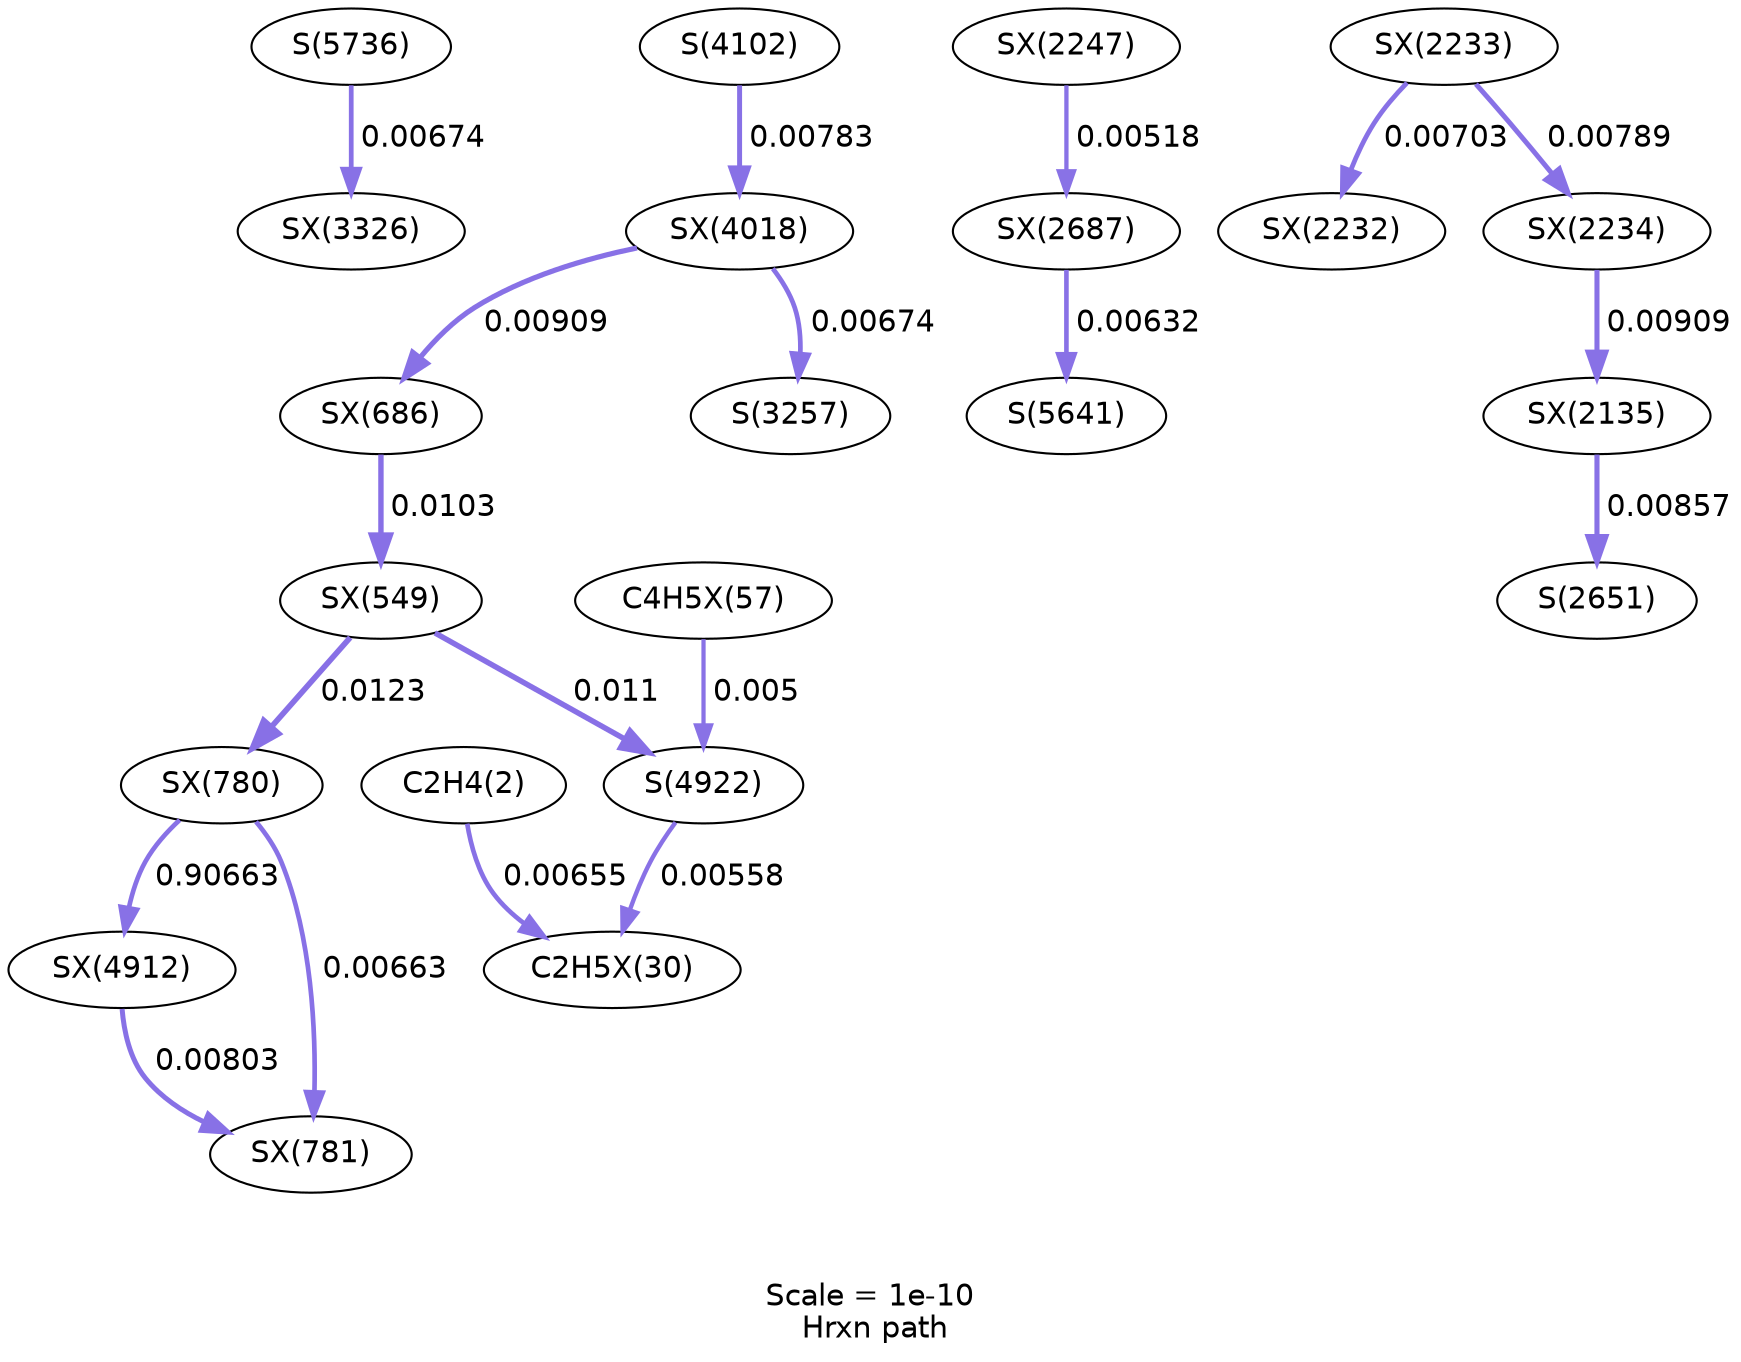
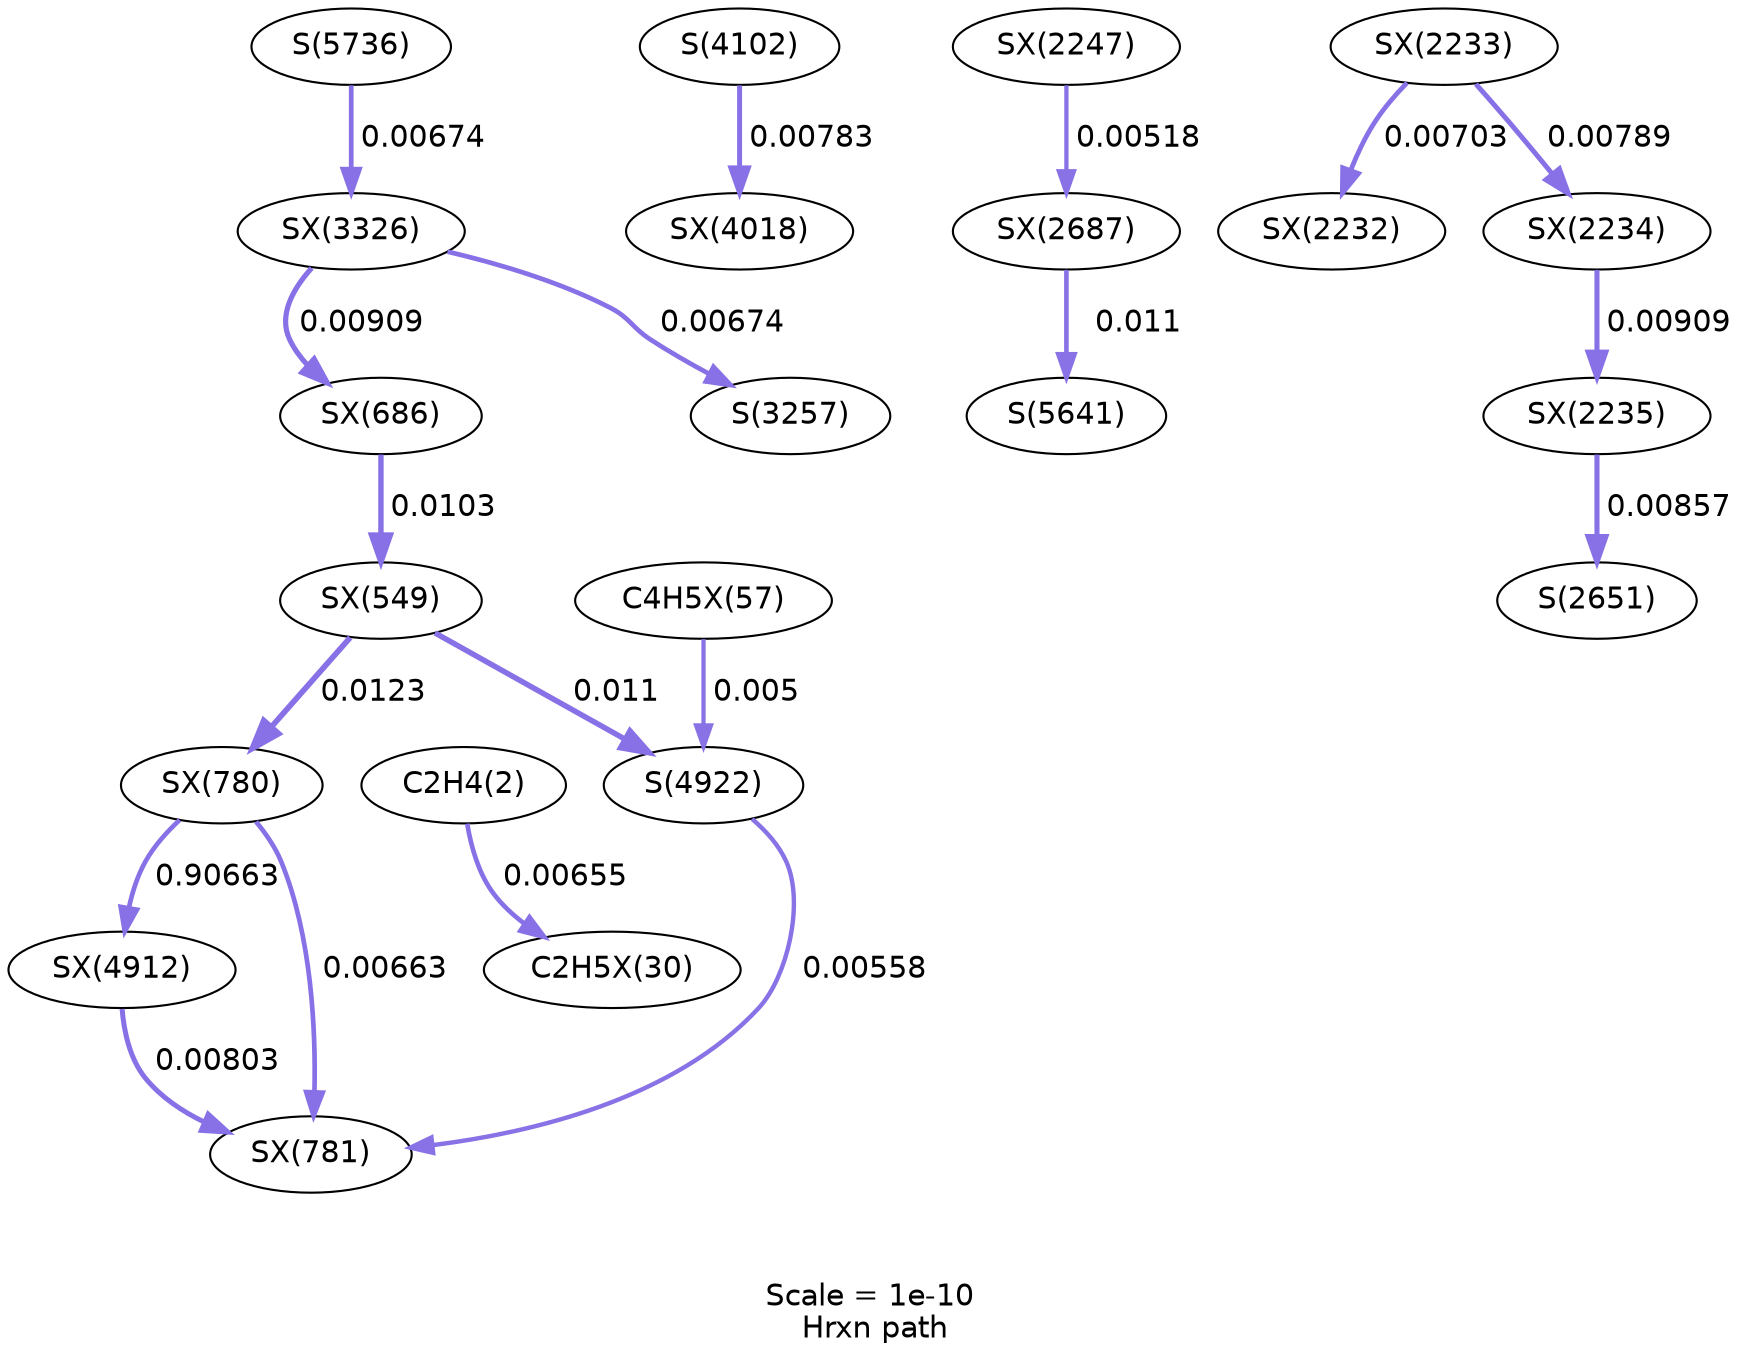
edge "SX(4018)" -> "SX(686)": now "SX(3326)" -> "SX(686)"
edge "SX(4018)" -> "S(3257)": now "SX(3326)" -> "S(3257)"
edge "SX(2687)" -> "S(5641)": label " 0.00632" -> " 0.011"
node "SX(2135)": label "SX(2135)" -> "SX(2235)"
edge "S(4922)" -> "C2H5X(30)": now "S(4922)" -> "SX(781)"
